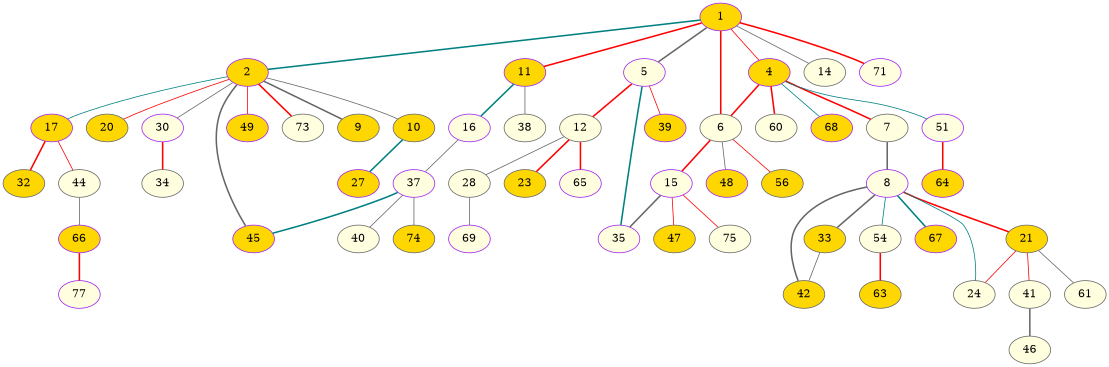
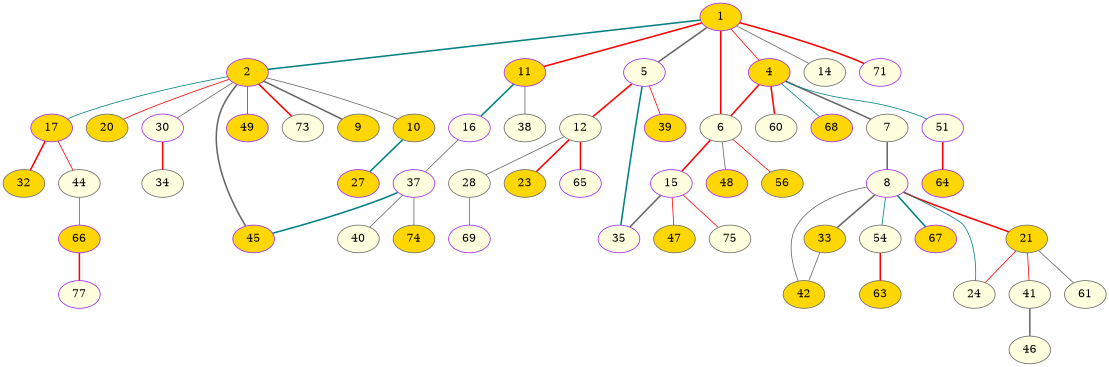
edge "4" -- "7": color red -> gray40
edge "8" -- "42": style bold -> solid
